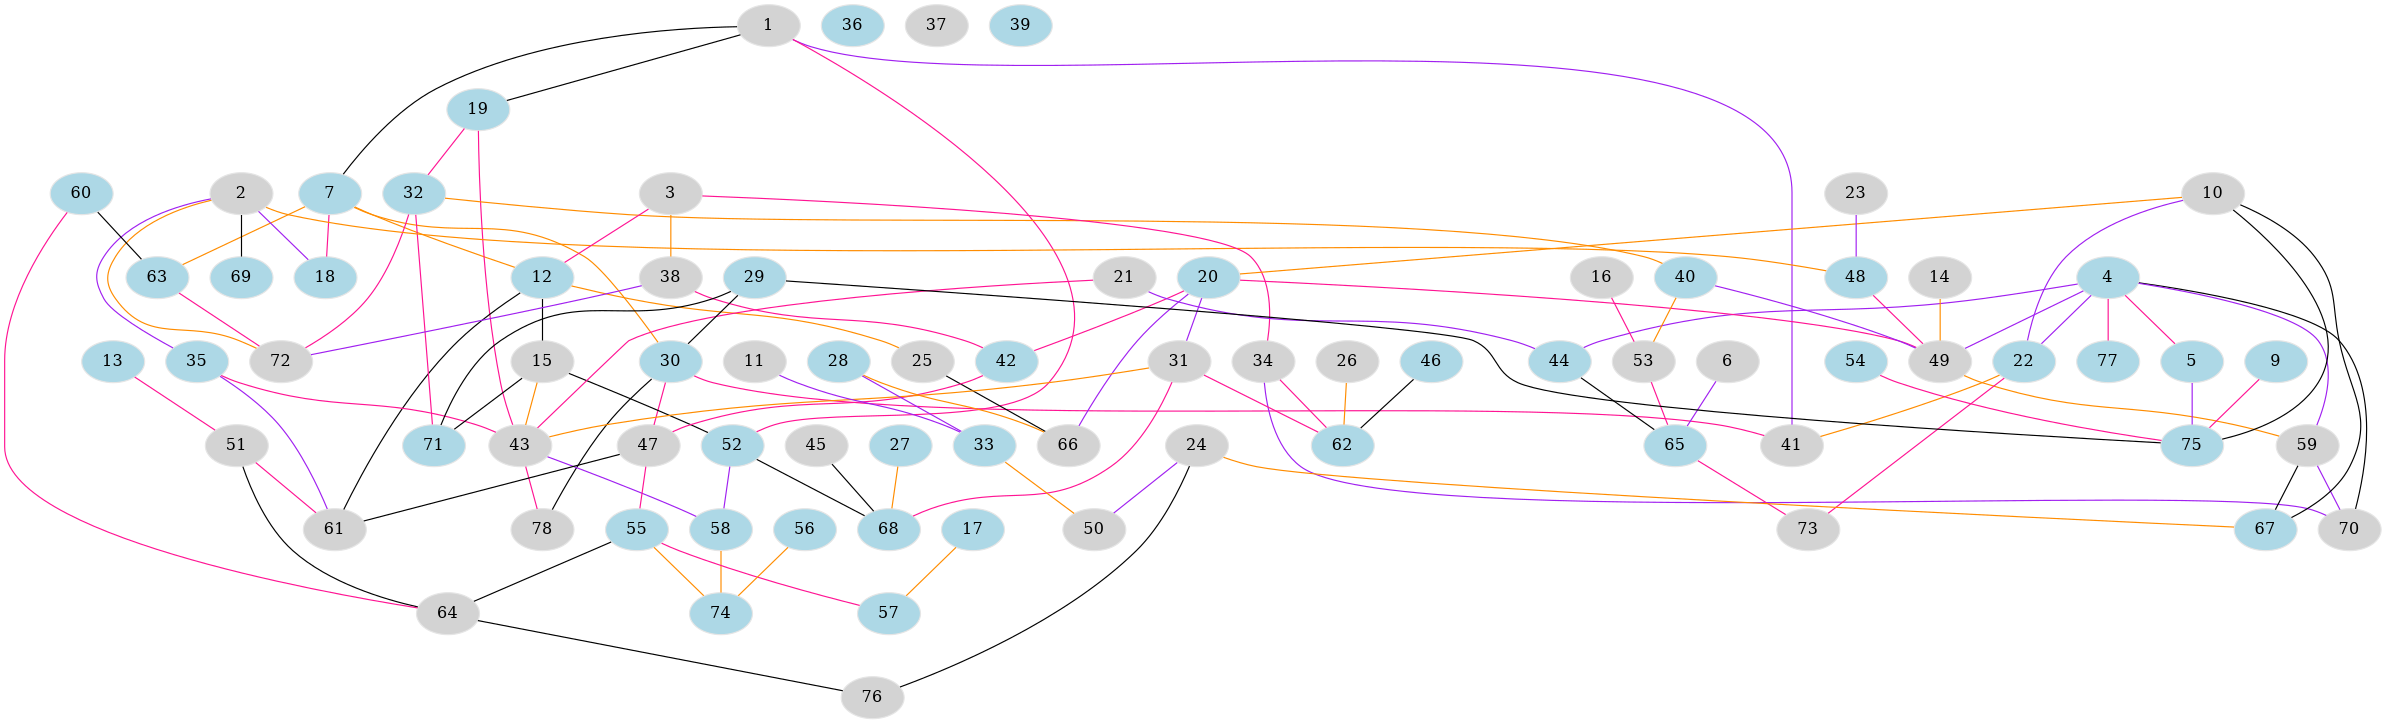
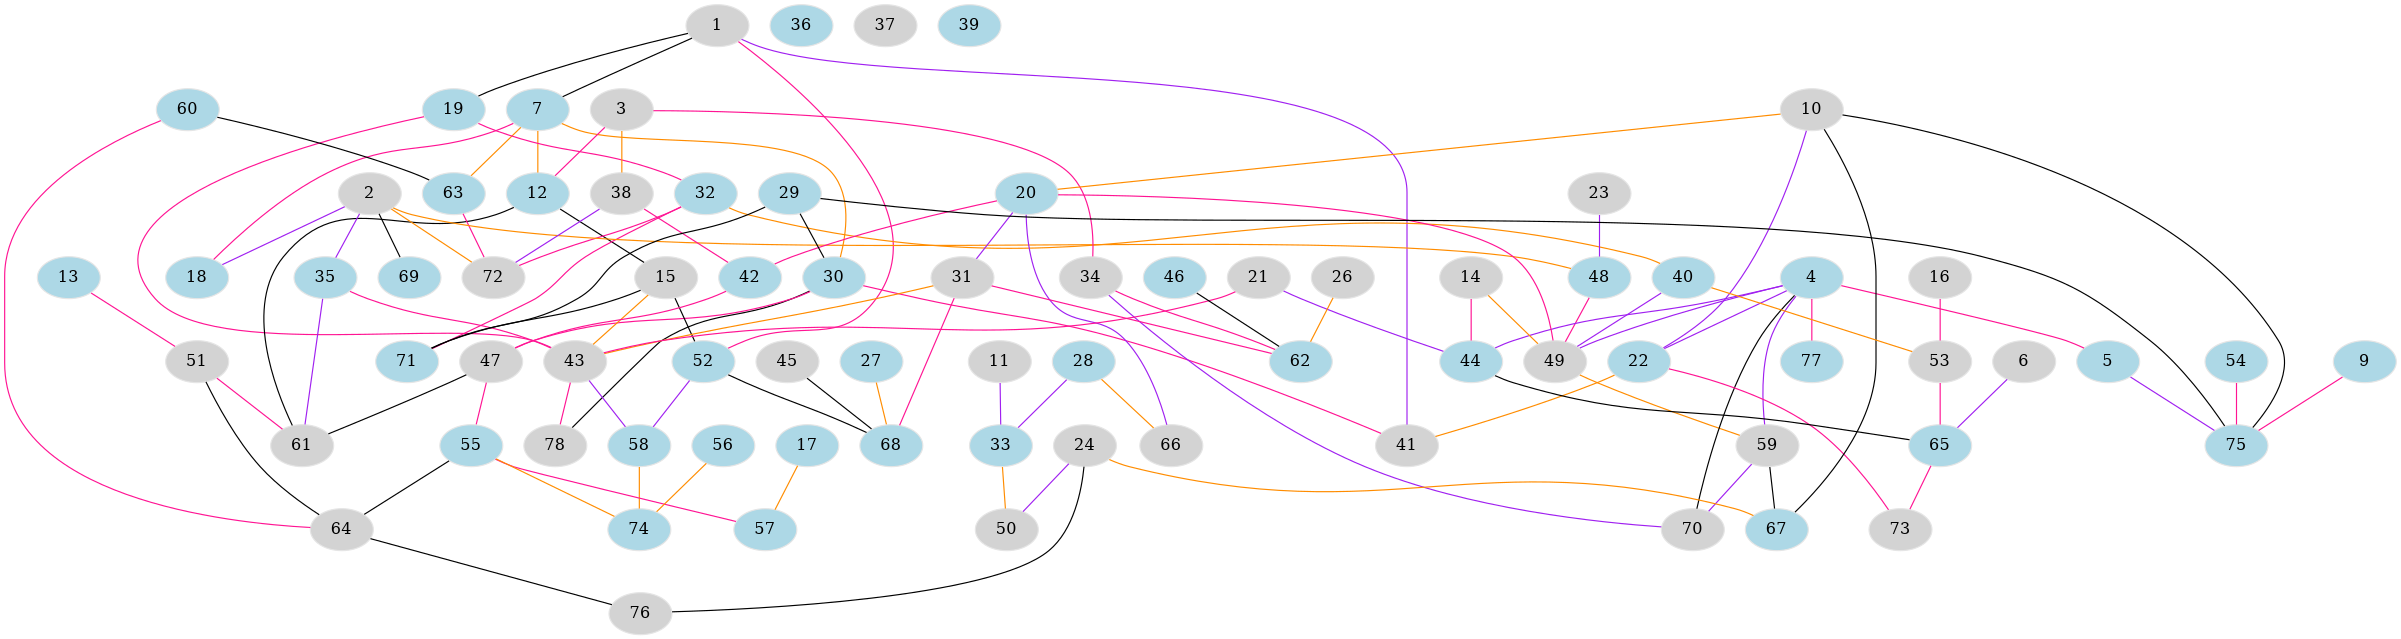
edge "14" -- "44": added
node "25": removed
